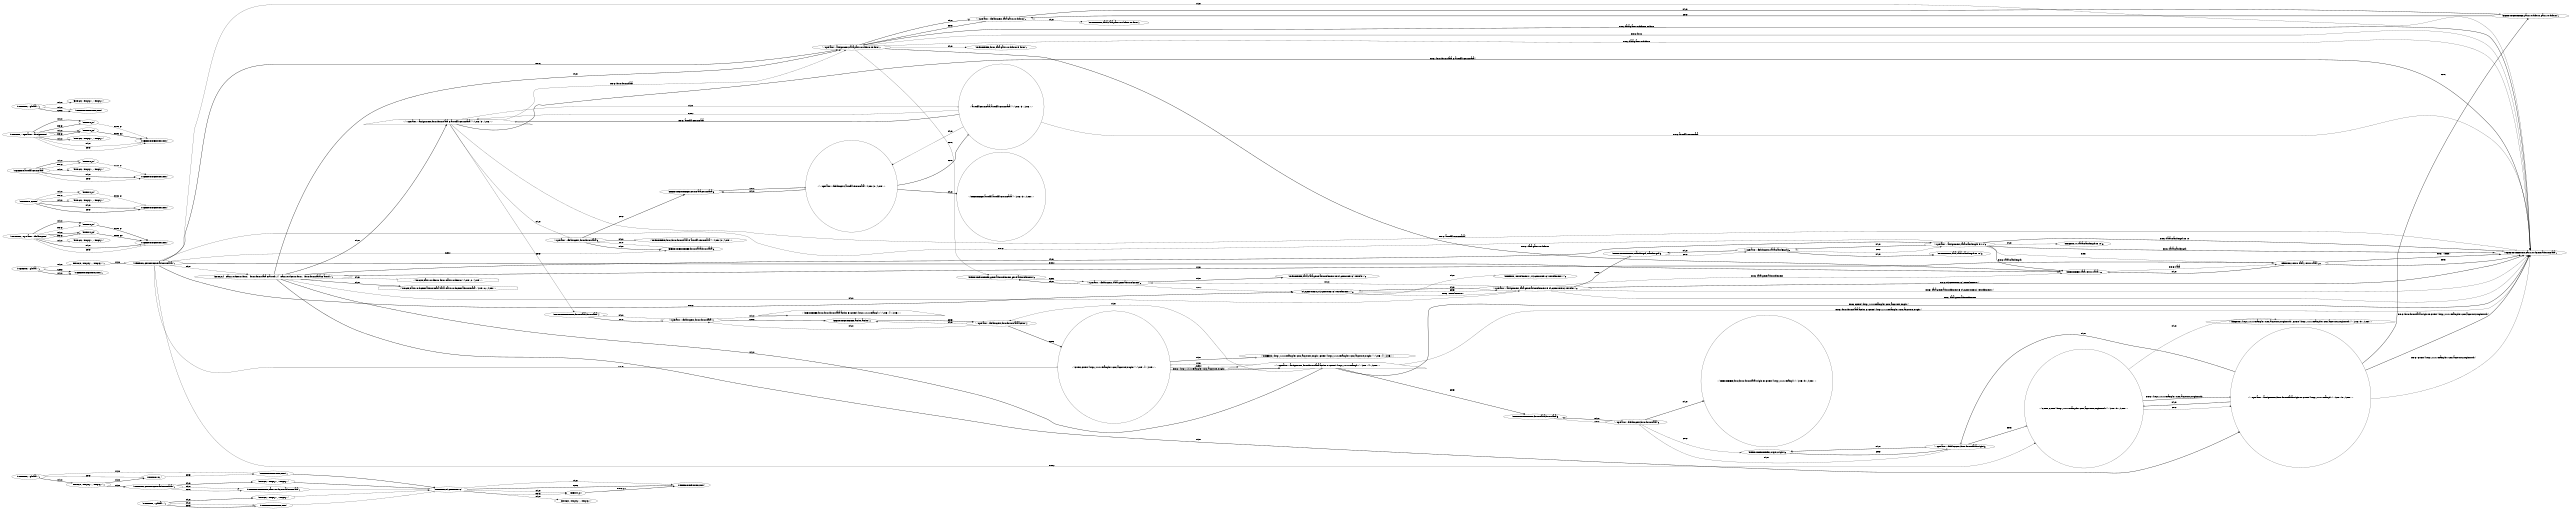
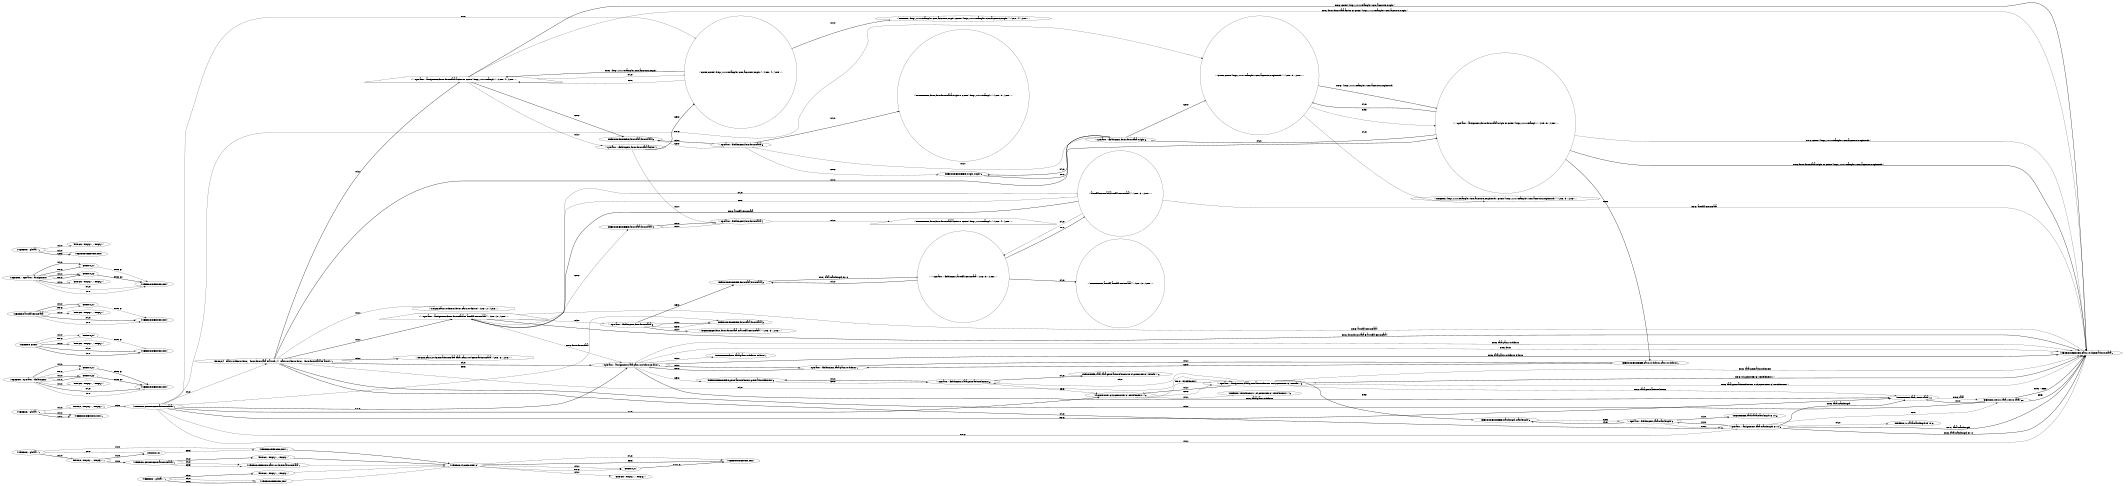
node "(IDENTIFIER,data,data.password_form = form)": removed
edge "(FIELD_IDENTIFIER,FormData,FormData)" -> "<(<operator>.fieldAccess,autofill::FormData)<SUB>3</SUB>>": label "CFG: " -> "DDG: data.max_length = 10"
node "(FIELD_IDENTIFIER,action,action)": removed
